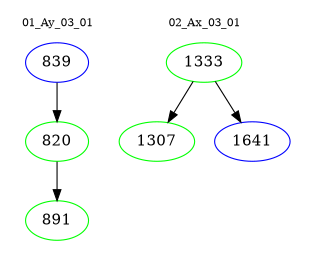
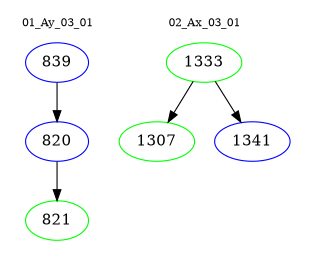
node "820": color green -> blue
node "1641": label "1641" -> "1341"
node "891": label "891" -> "821"
